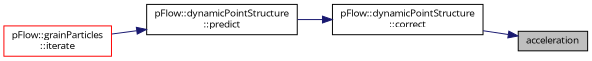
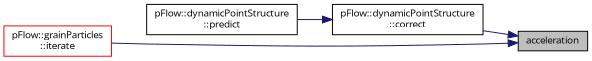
edge "pFlow::grainParticles ::iterate" -> "pFlow::dynamicPointStructure ::predict": now "pFlow::grainParticles ::iterate" -> "acceleration"
